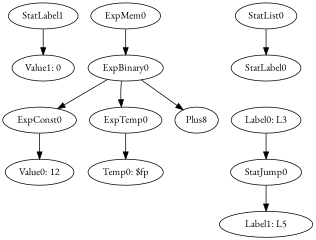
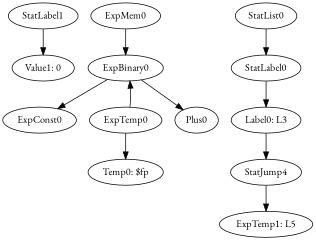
edge "ExpBinary0" -> "ExpTemp0": reversed
edge "StatLabel0" -> "Label0: L3": added
node "Plus8": label "Plus8" -> "Plus0"
node "Value0: 12": removed
node "StatJump0": label "StatJump0" -> "StatJump4"
node "Label1: L5": label "Label1: L5" -> "ExpTemp1: L5"
